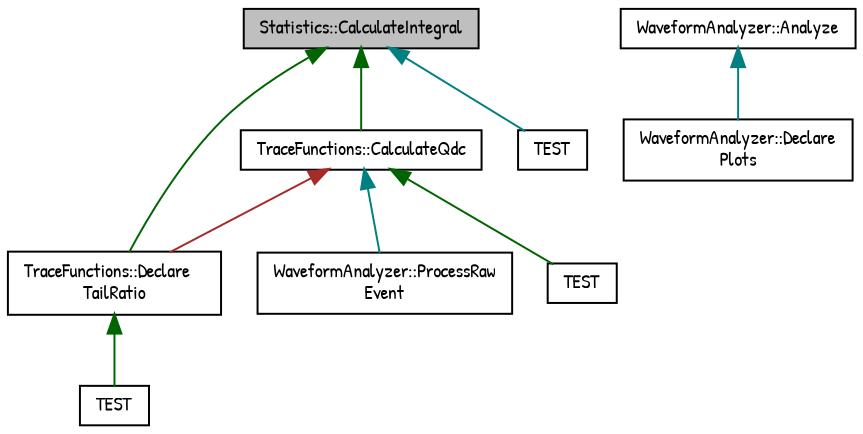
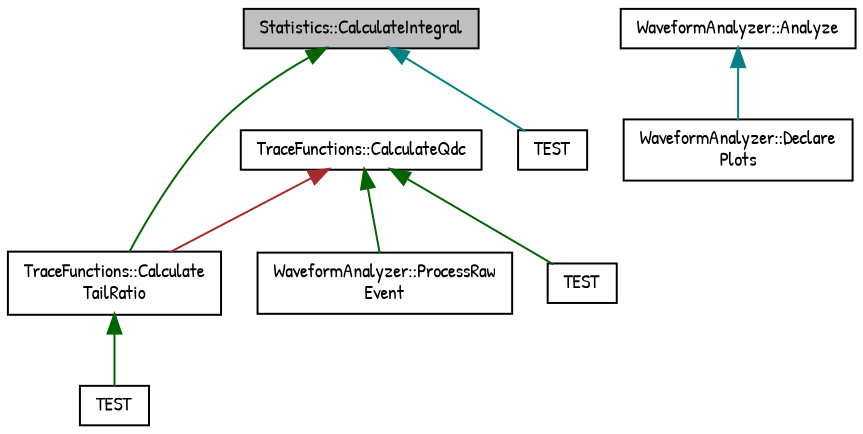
edge "TraceFunctions::CalculateQdc" -> "Statistics::CalculateIntegral": removed
edge "WaveformAnalyzer::ProcessRaw Event" -> "TraceFunctions::CalculateQdc": color teal -> darkgreen
node "TraceFunctions::Declare TailRatio": label "TraceFunctions::Declare TailRatio" -> "TraceFunctions::Calculate TailRatio"
